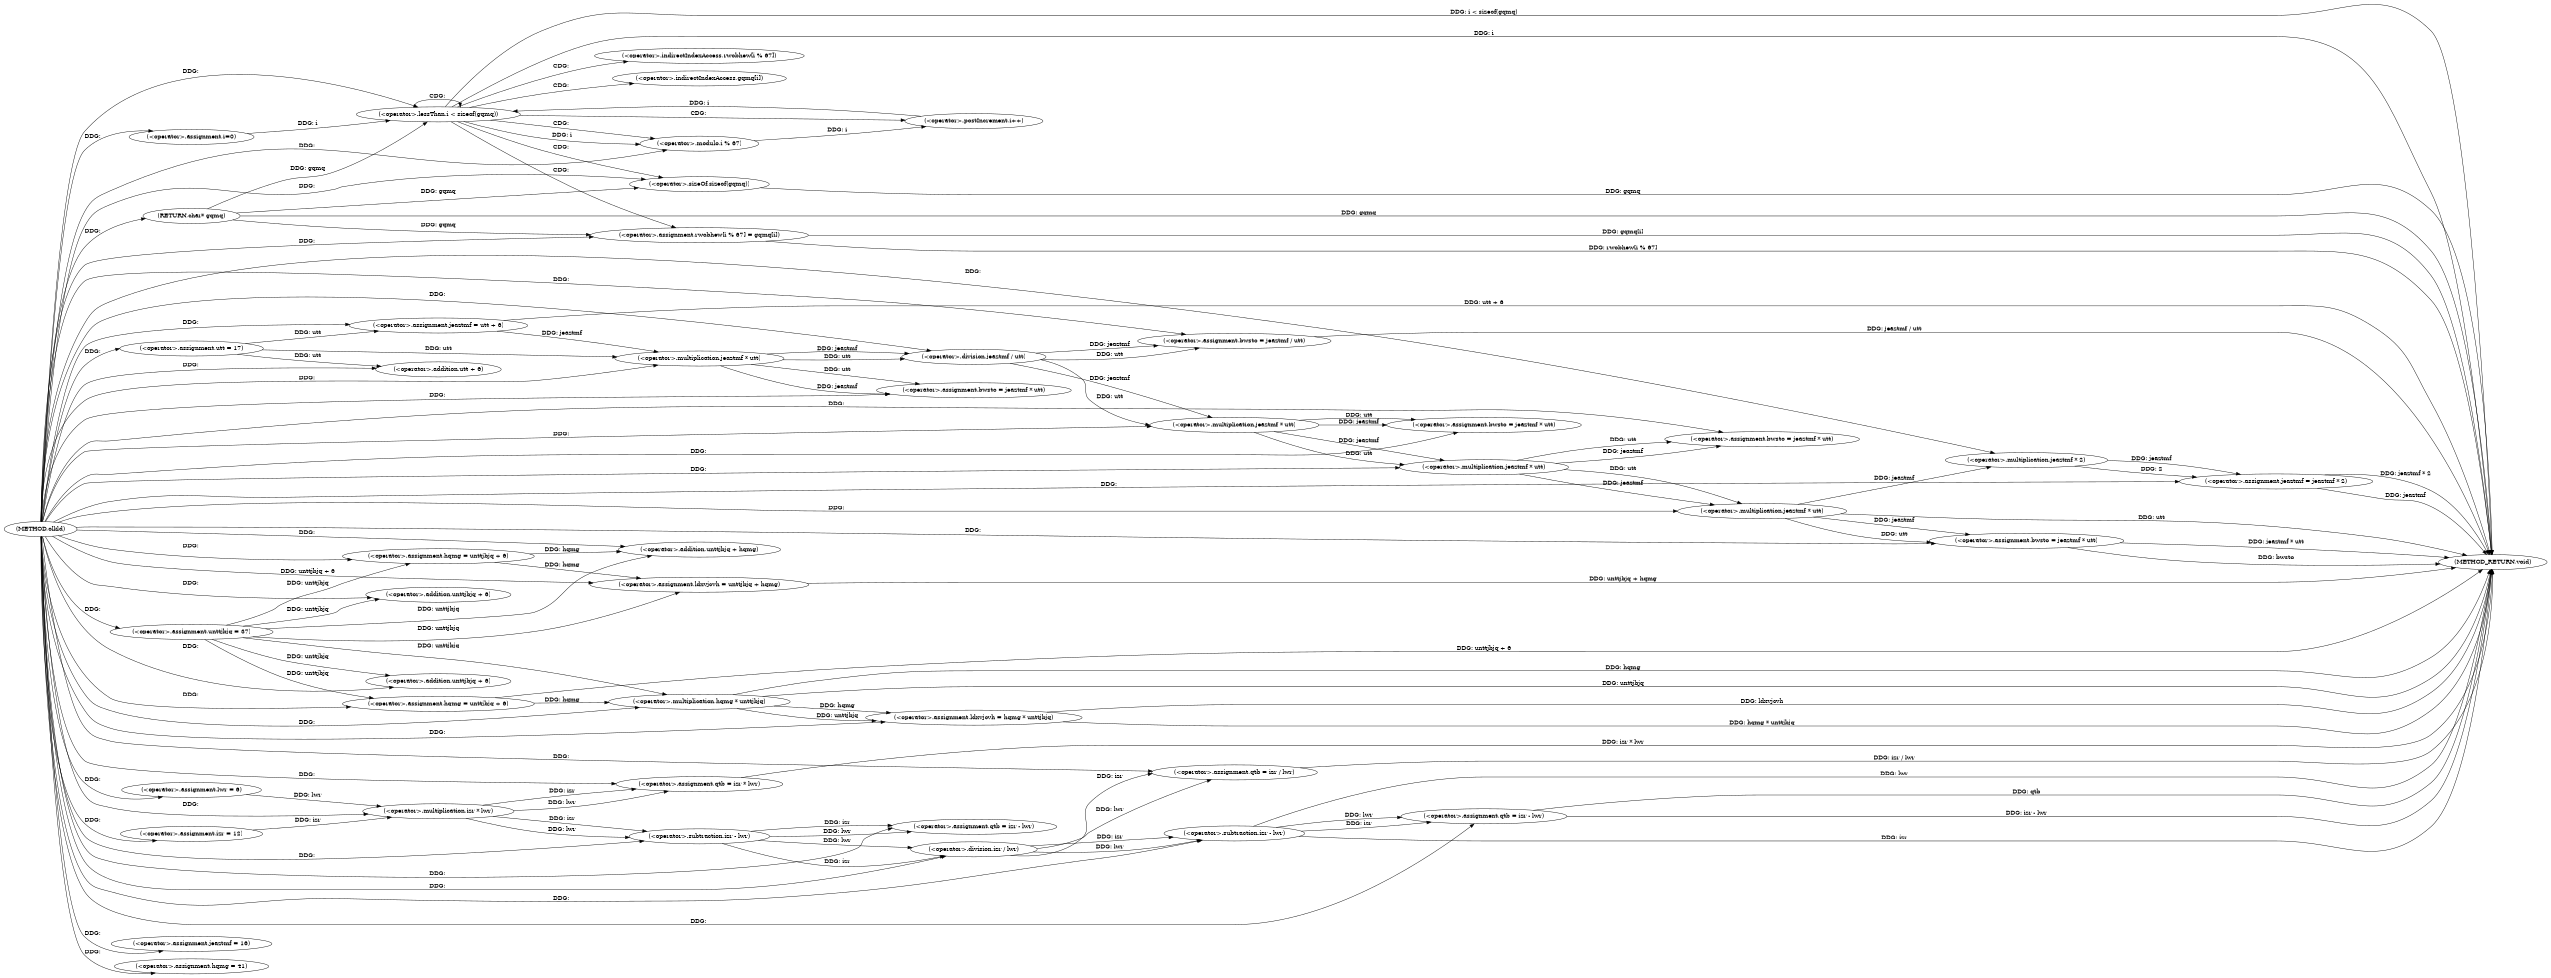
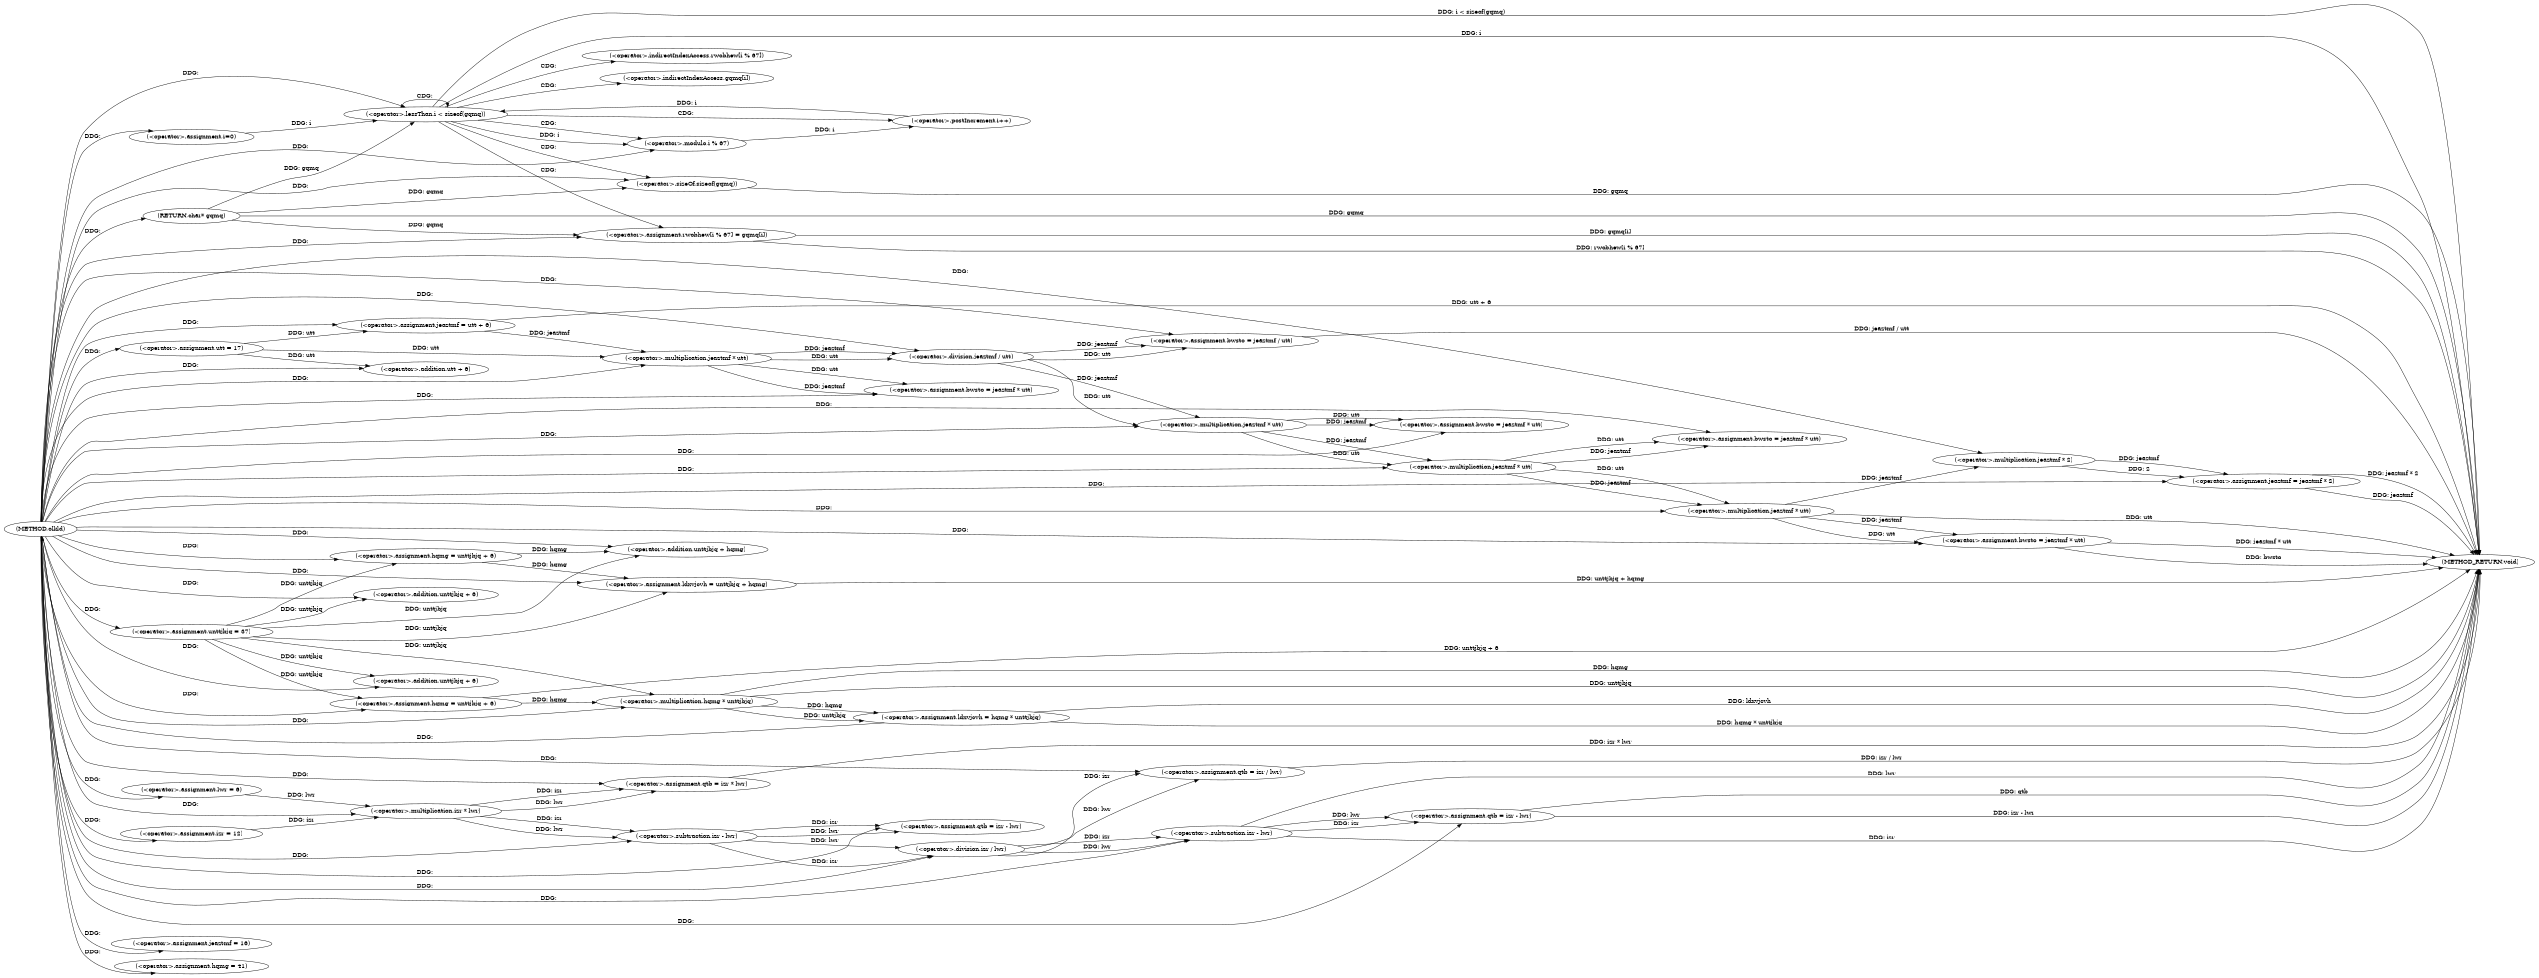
edge "(METHOD,olkld)" -> "(<operator>.assignment,ldxvjcvh = unttjbjq + hqmg)": label "DDG: unttjbjq + 6" -> "DDG: "
edge "(METHOD,olkld)" -> "(<operator>.assignment,ldxvjcvh = hqmg * unttjbjq)": reversed
